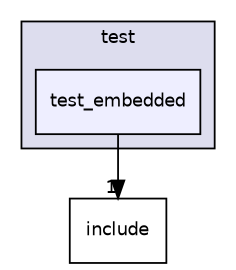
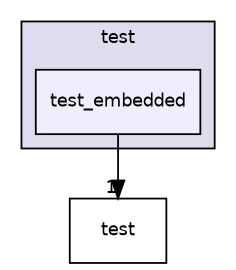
node "include": label "include" -> "test"
